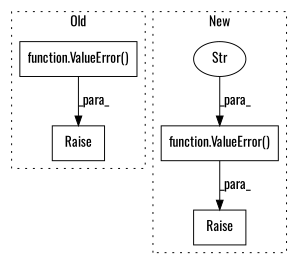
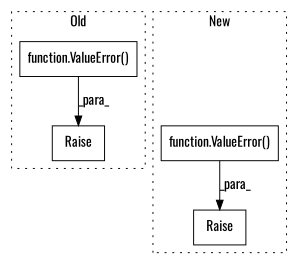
node "Str": removed
